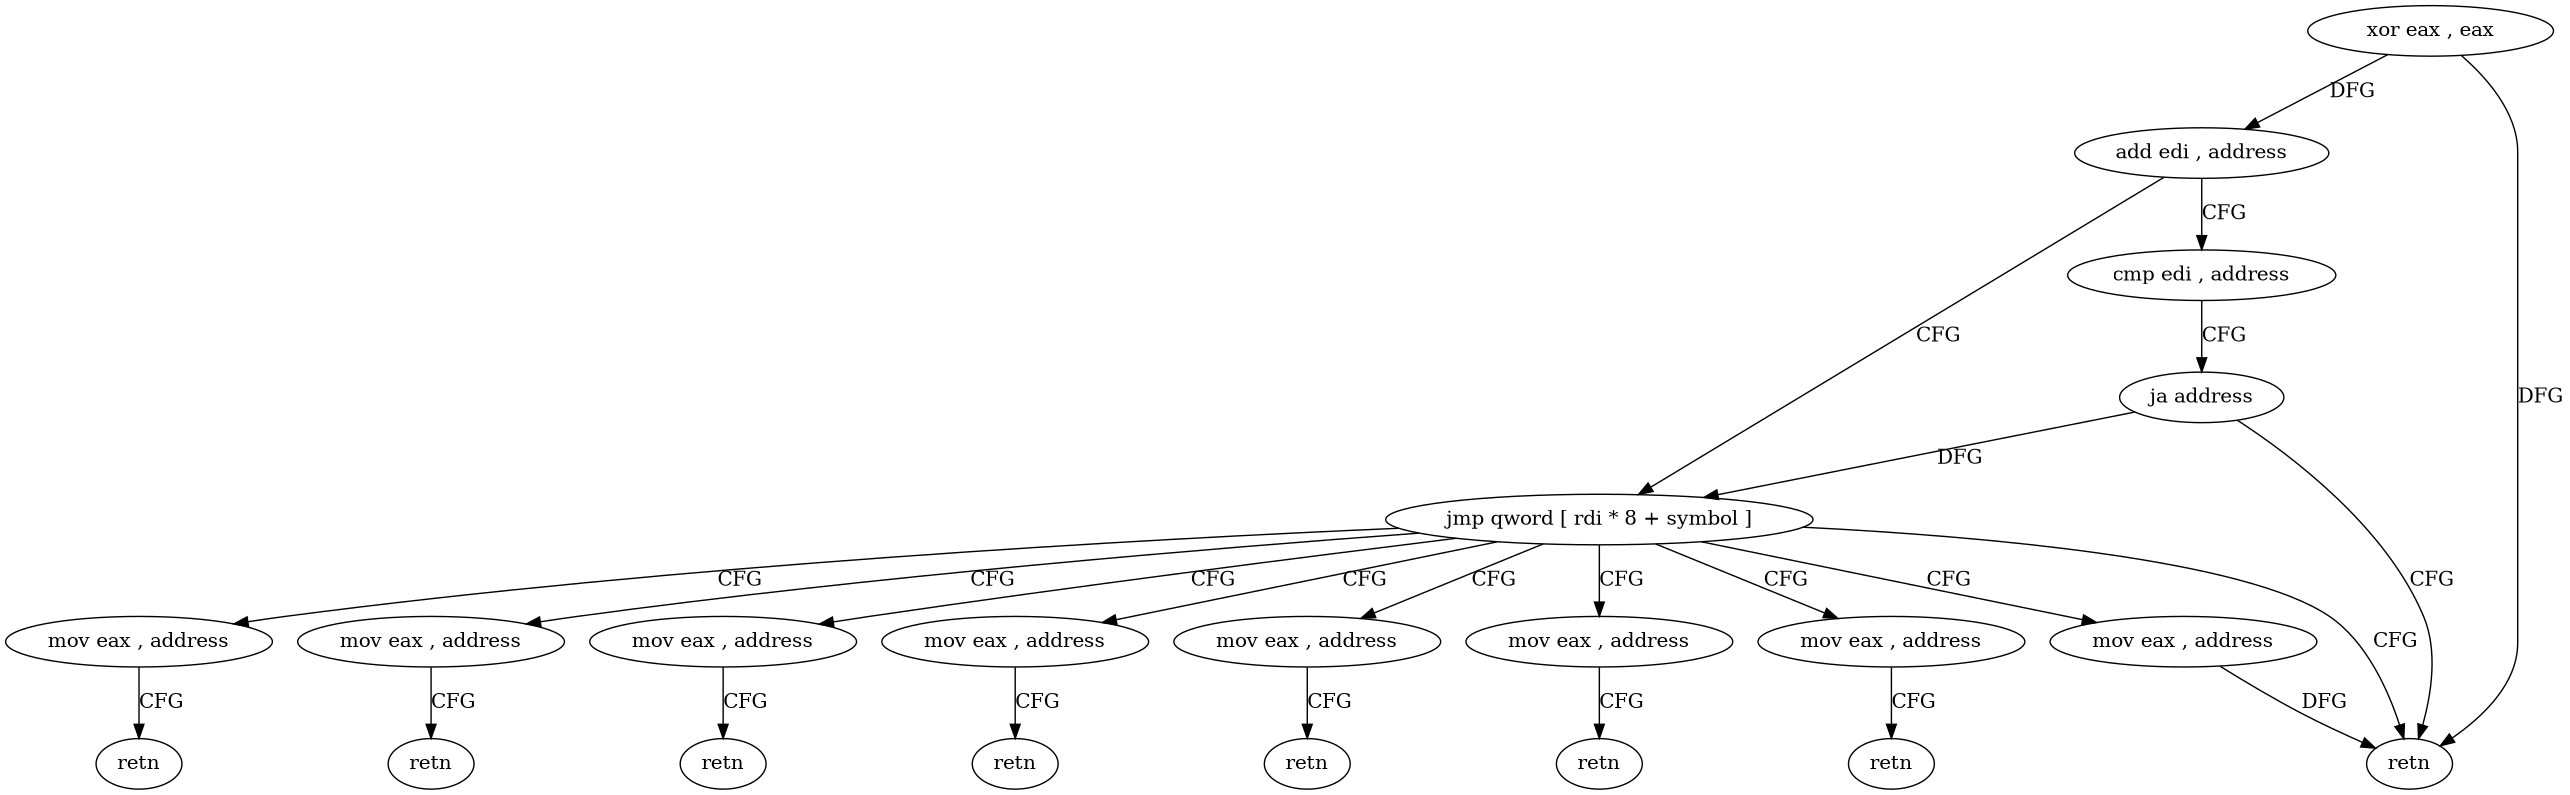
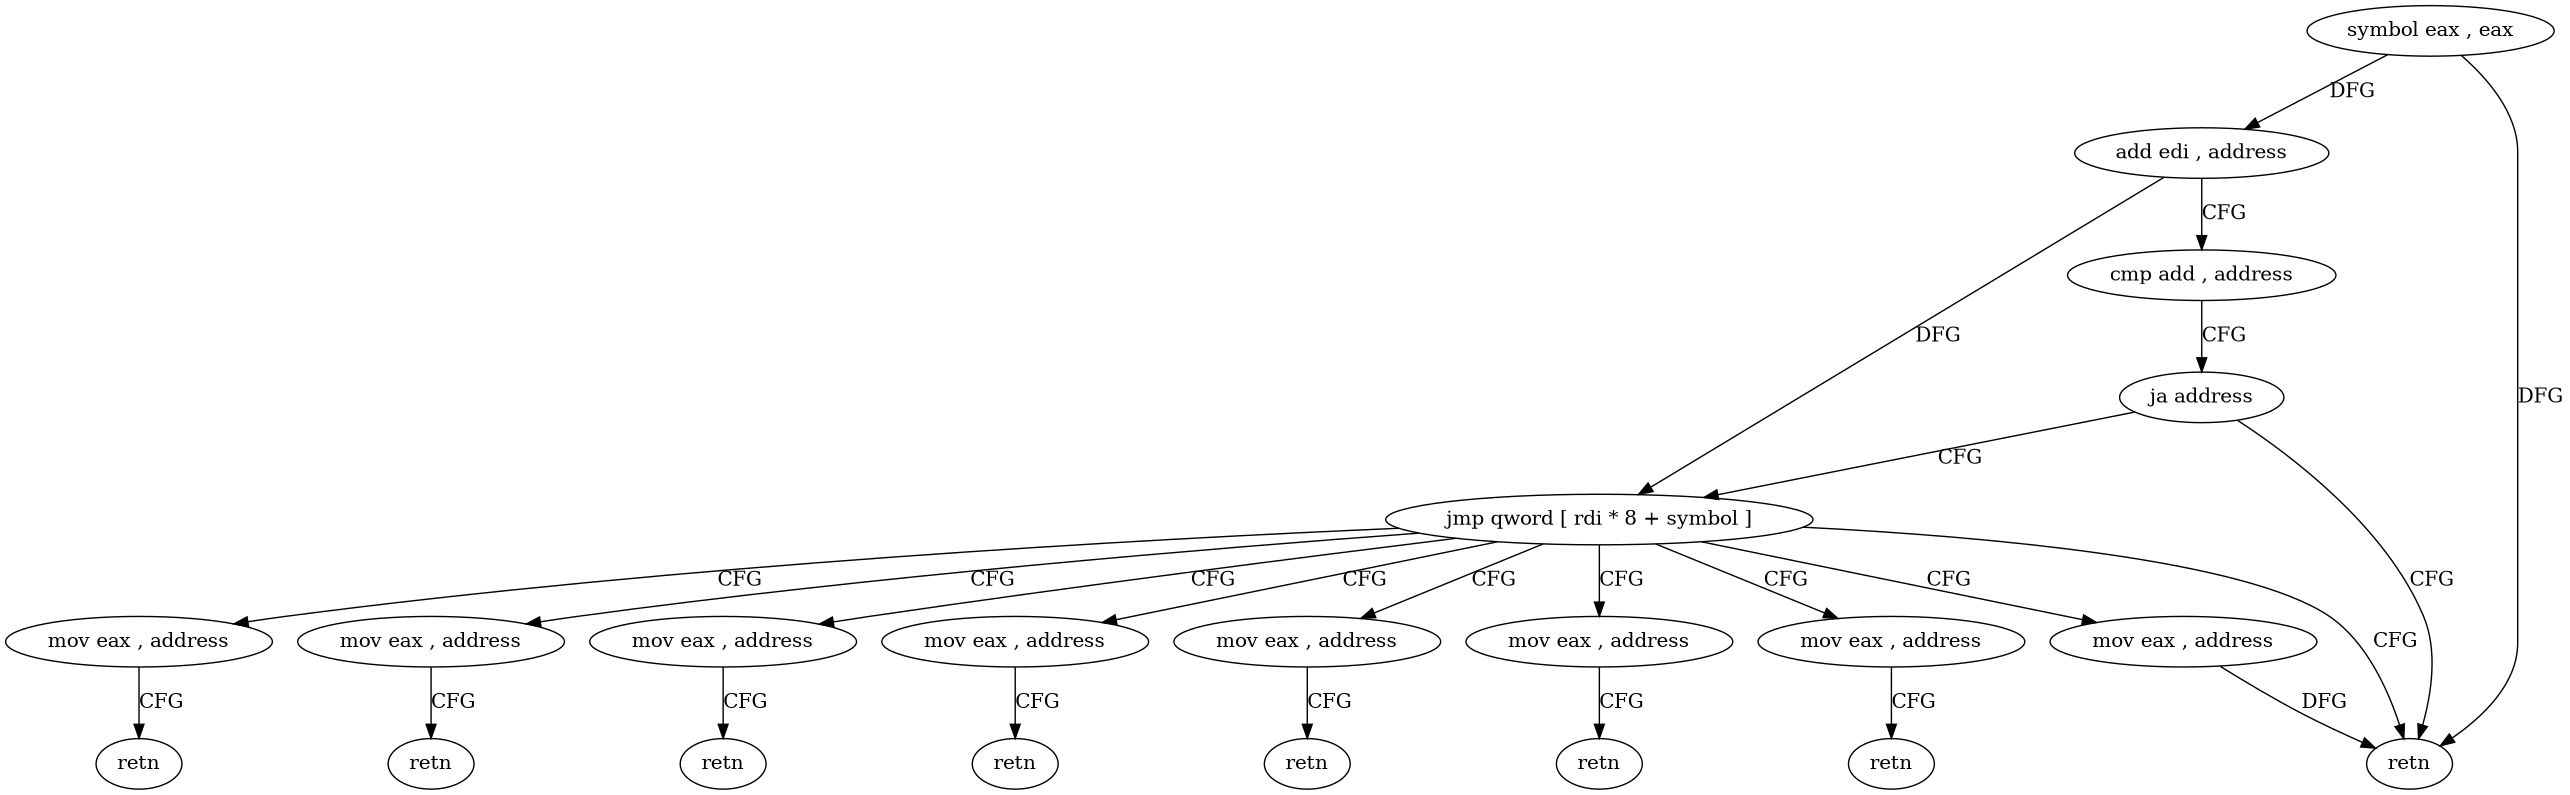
node "xor eax , eax": label "xor eax , eax" -> "symbol eax , eax"
node "cmp edi , address": label "cmp edi , address" -> "cmp add , address"
edge "add edi , address" -> "jmp qword [ rdi * 8 + symbol ]": label "CFG" -> "DFG"
edge "ja address" -> "jmp qword [ rdi * 8 + symbol ]": label "DFG" -> "CFG"
